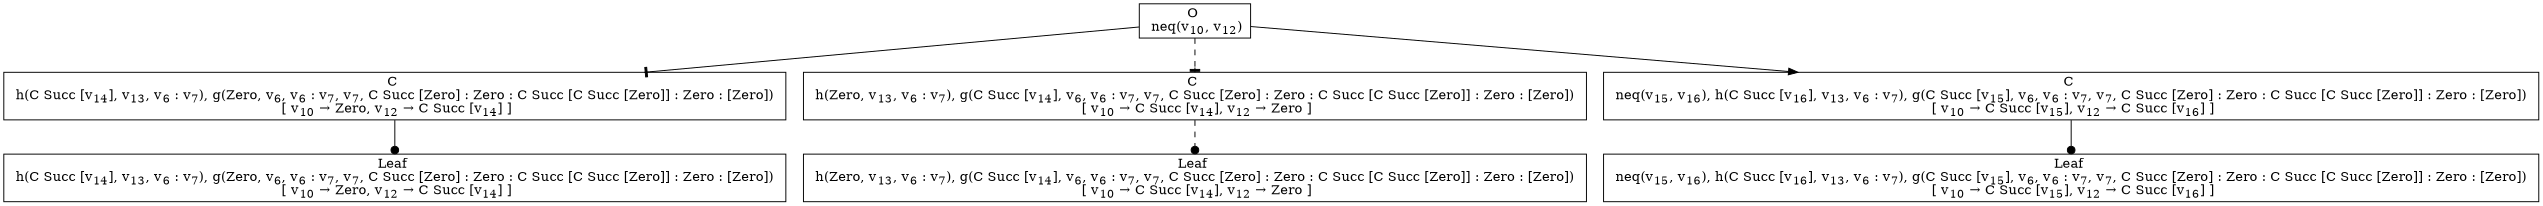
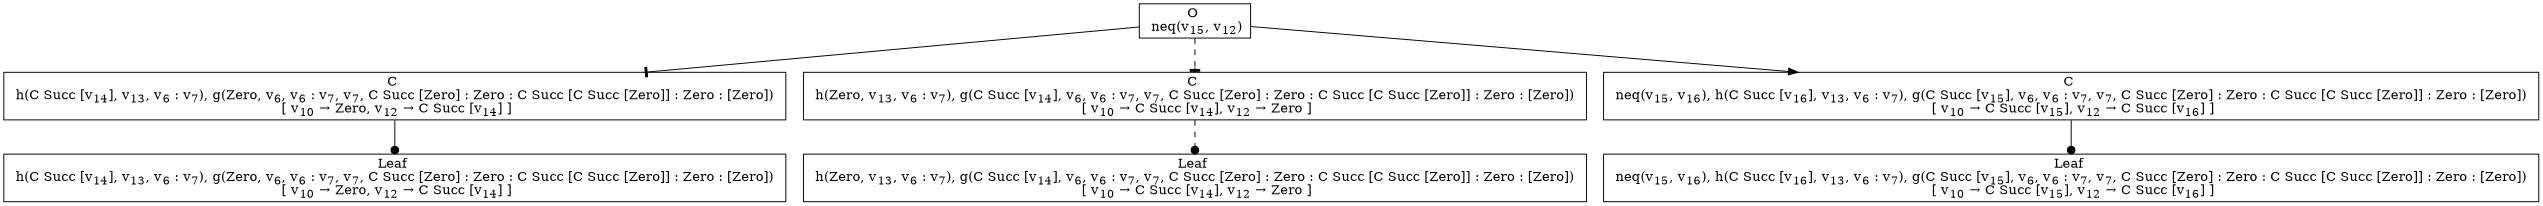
node "O": text "10" -> "15"
